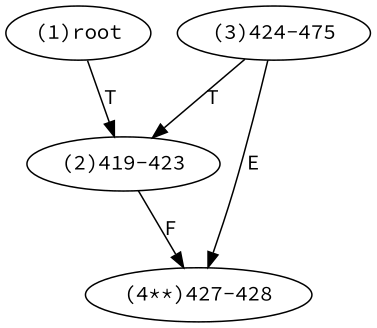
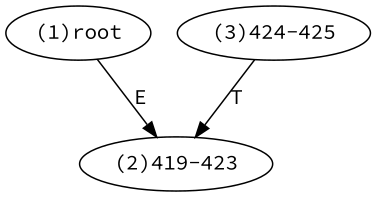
node "(3)424-475": label "(3)424-475" -> "(3)424-425"
edge "(1)root" -> "(2)419-423": label "T" -> "E"
node "(4**)427-428": removed
